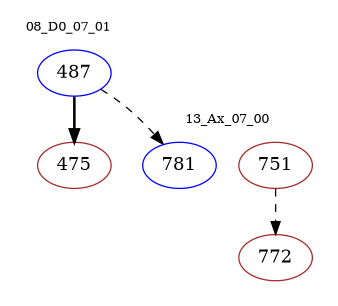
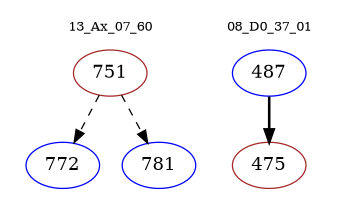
cluster "08_D0_07_01": label "08_D0_07_01" -> "08_D0_37_01"
edge "487" -> "781": now "751" -> "781"
cluster "13_Ax_07_00": label "13_Ax_07_00" -> "13_Ax_07_60"
node "772": color brown -> blue
